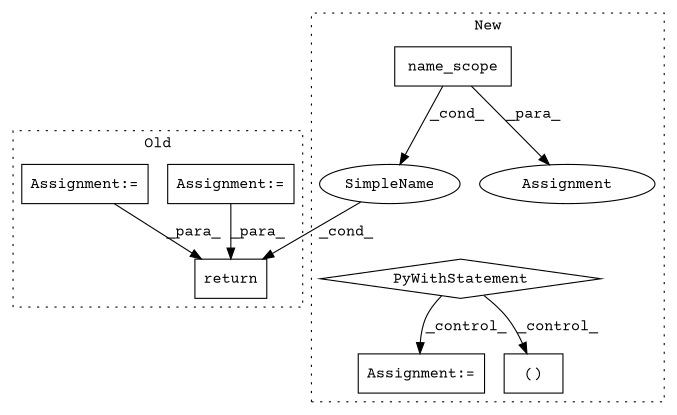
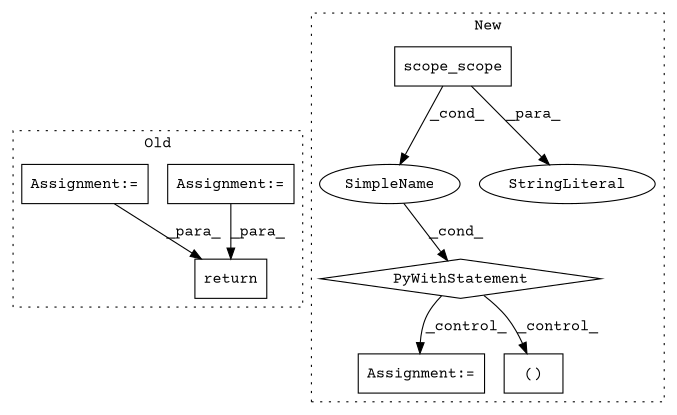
node "name_scope": label "name_scope" -> "scope_scope"
node "Assignment": label "Assignment" -> "StringLiteral"
edge "SimpleName" -> "return": now "SimpleName" -> "PyWithStatement"
